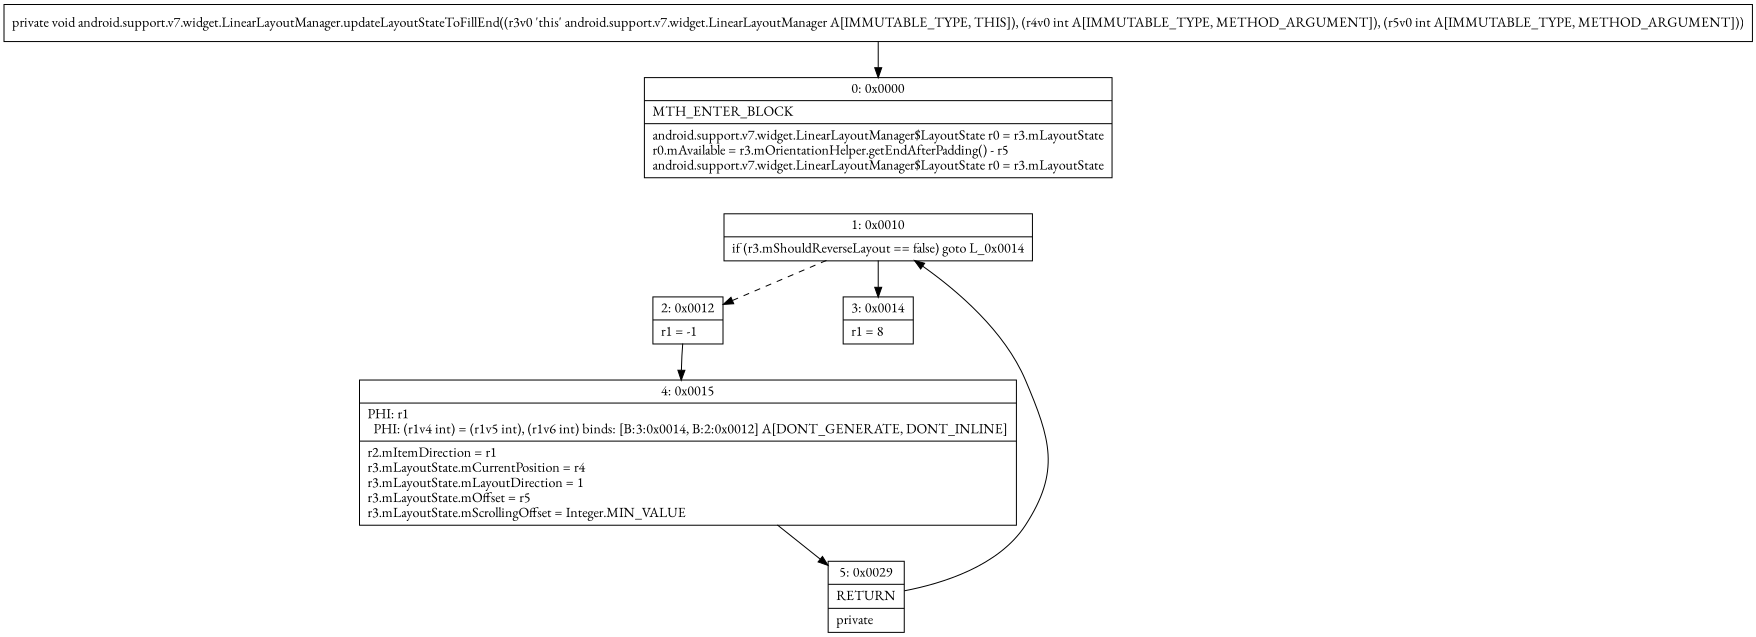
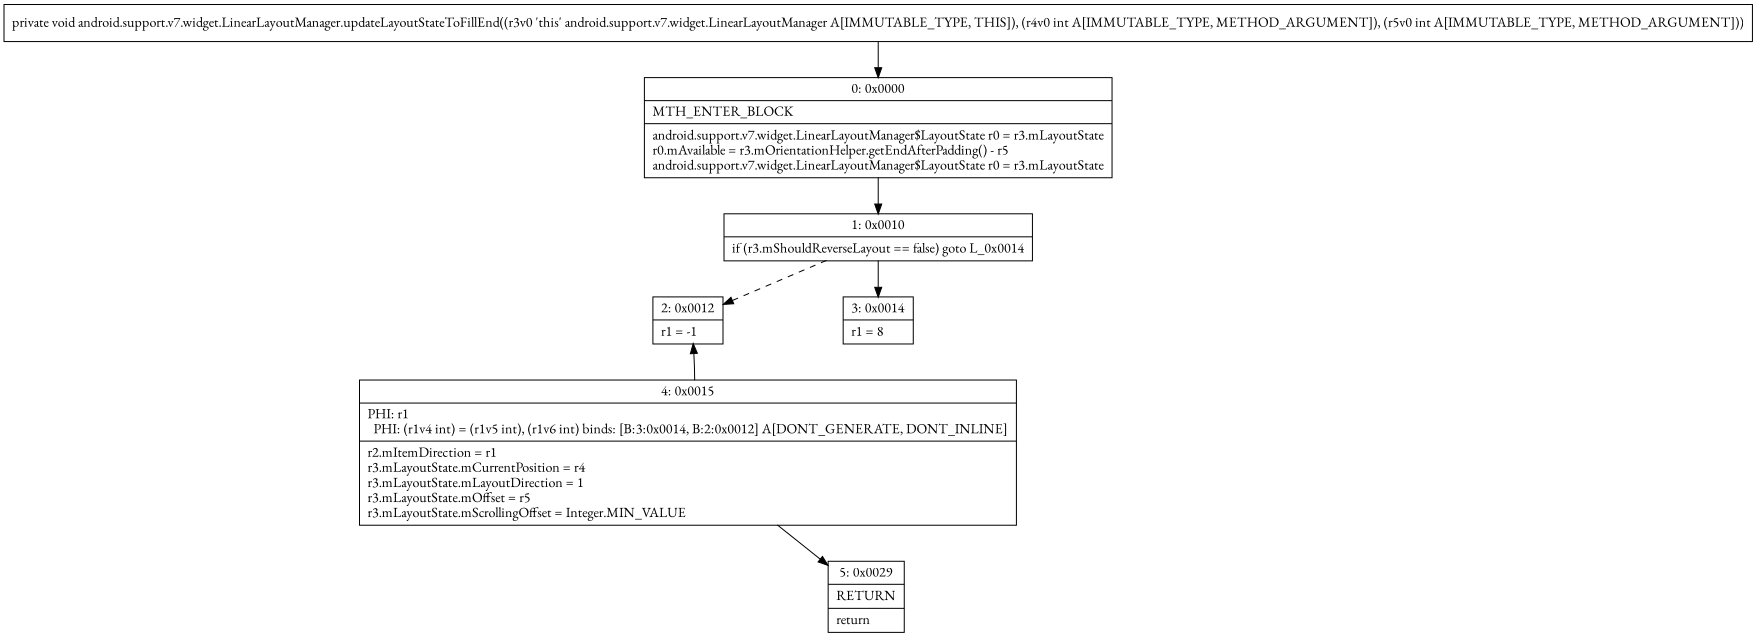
edge "2: 0x0012" -> "4: 0x0015": reversed
edge "5: 0x0029" -> "1: 0x0010": now "0: 0x0000" -> "1: 0x0010"
node "5: 0x0029": text "private" -> "return"
